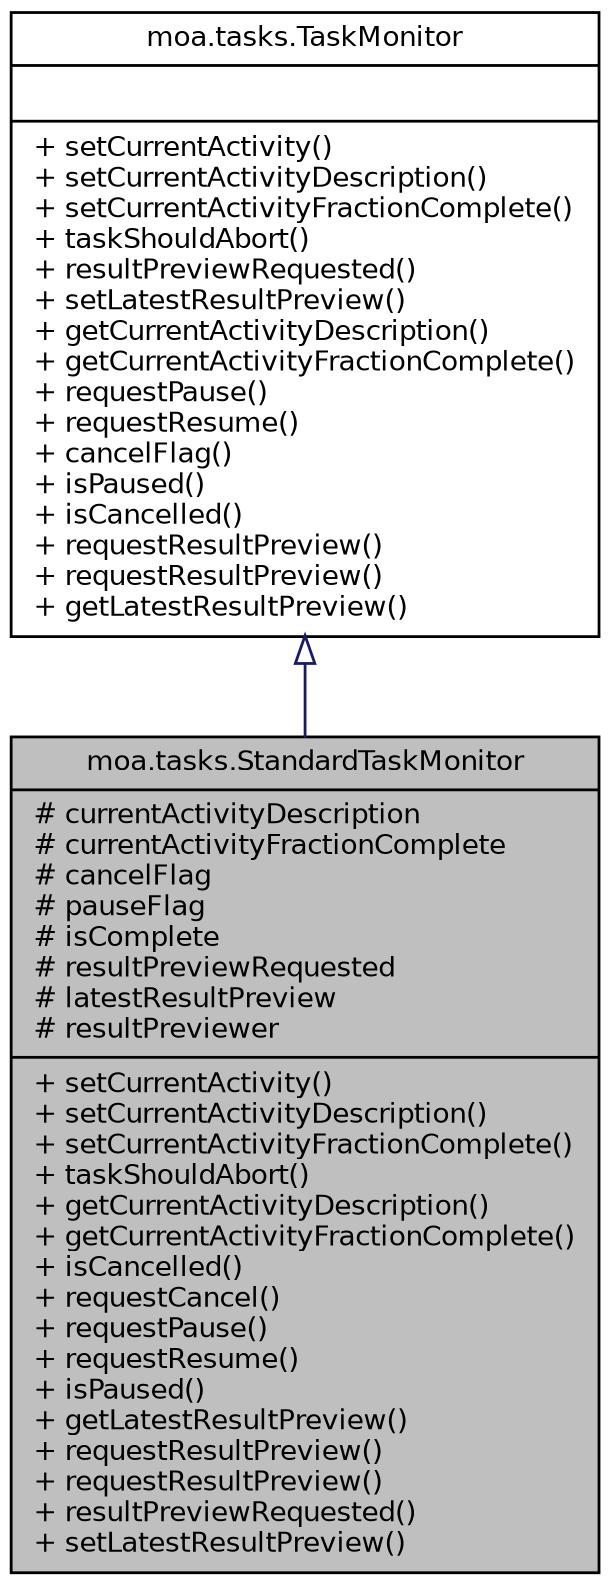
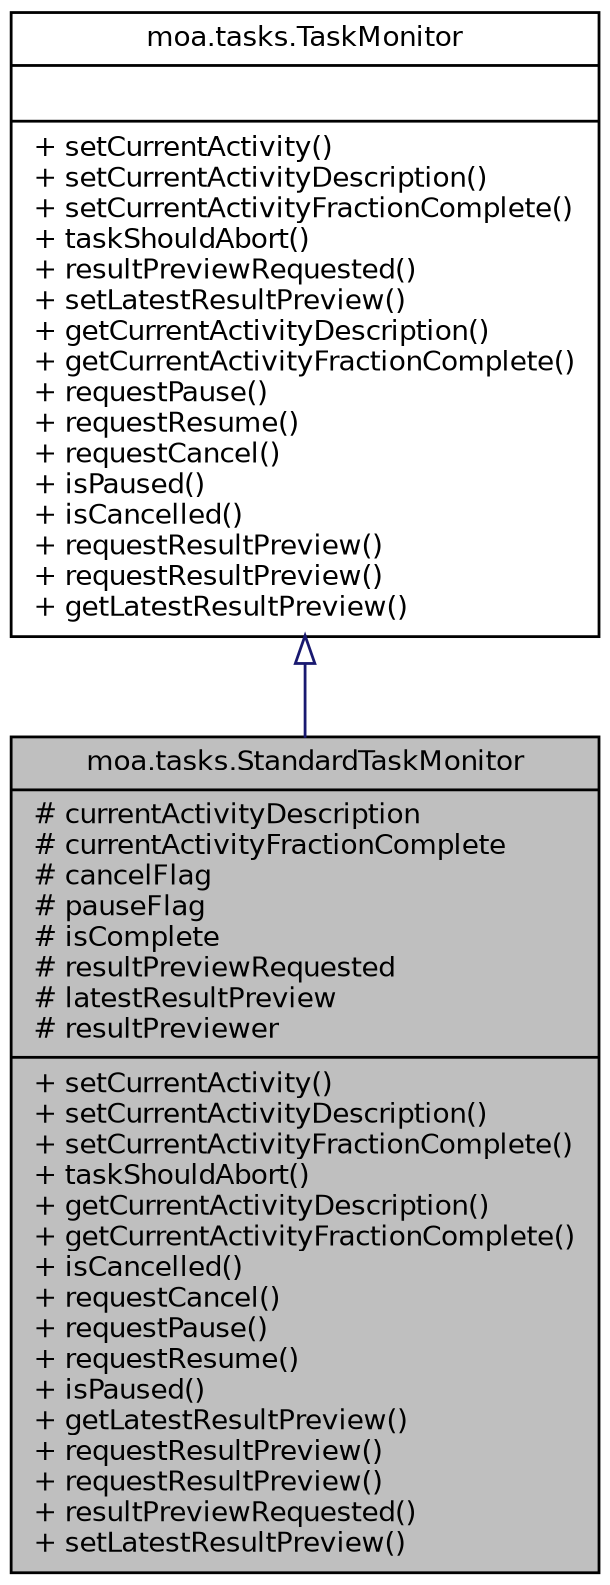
node "moa.tasks.TaskMonitor": text "+ cancelFlag()" -> "+ requestCancel()"
